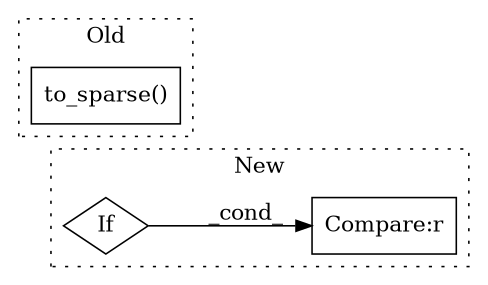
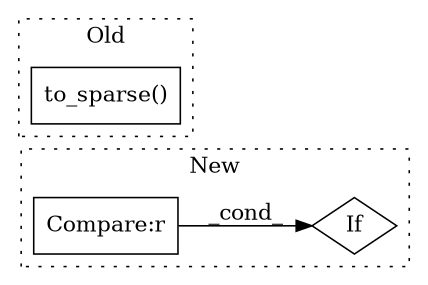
edge "If" -> "Compare:r": reversed
